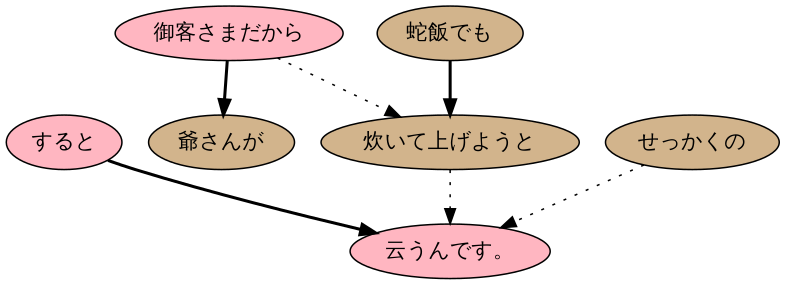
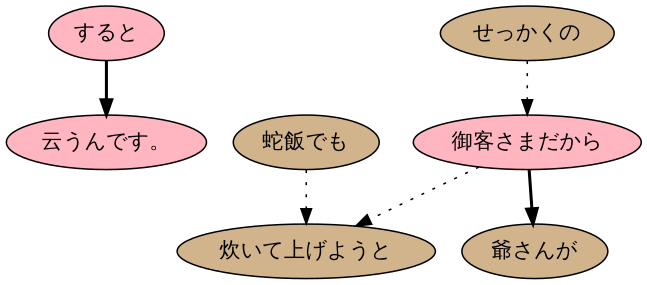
edge "蛇飯でも" -> "炊いて上げようと": style bold -> dotted
edge "炊いて上げようと" -> "云うんです。": removed
edge "せっかくの" -> "云うんです。": now "せっかくの" -> "御客さまだから"
